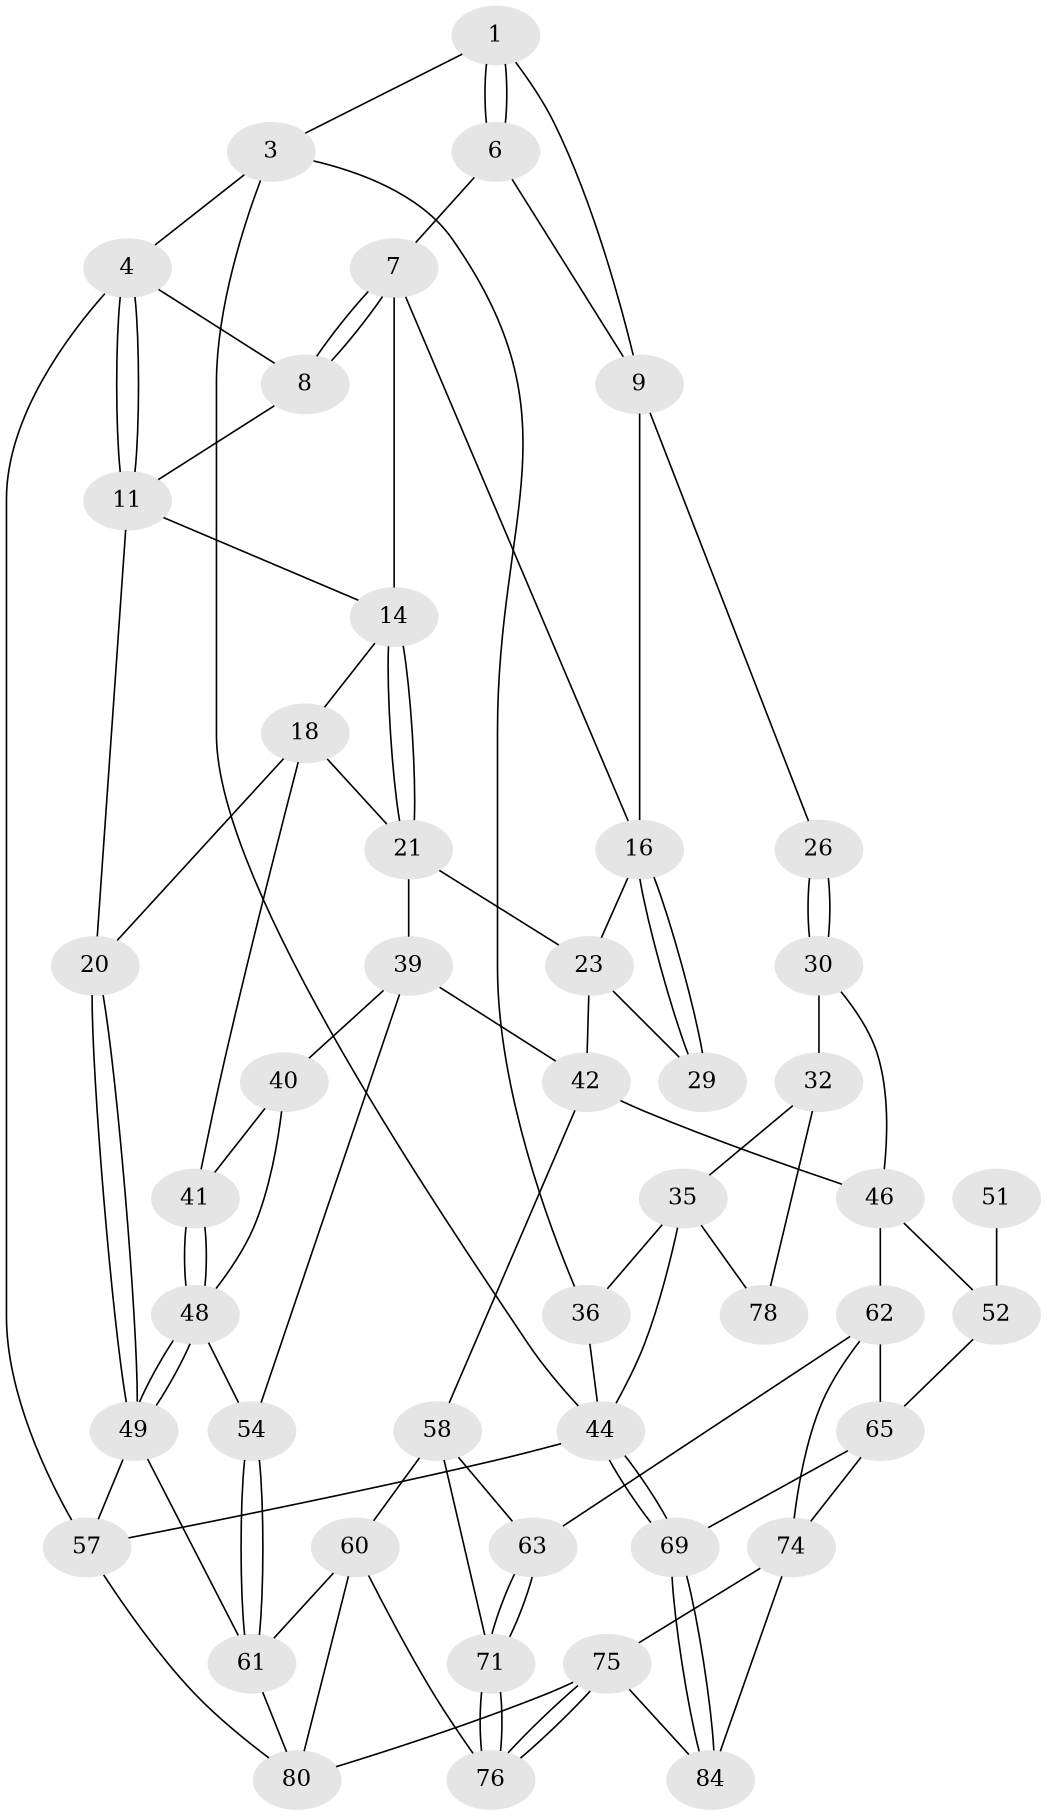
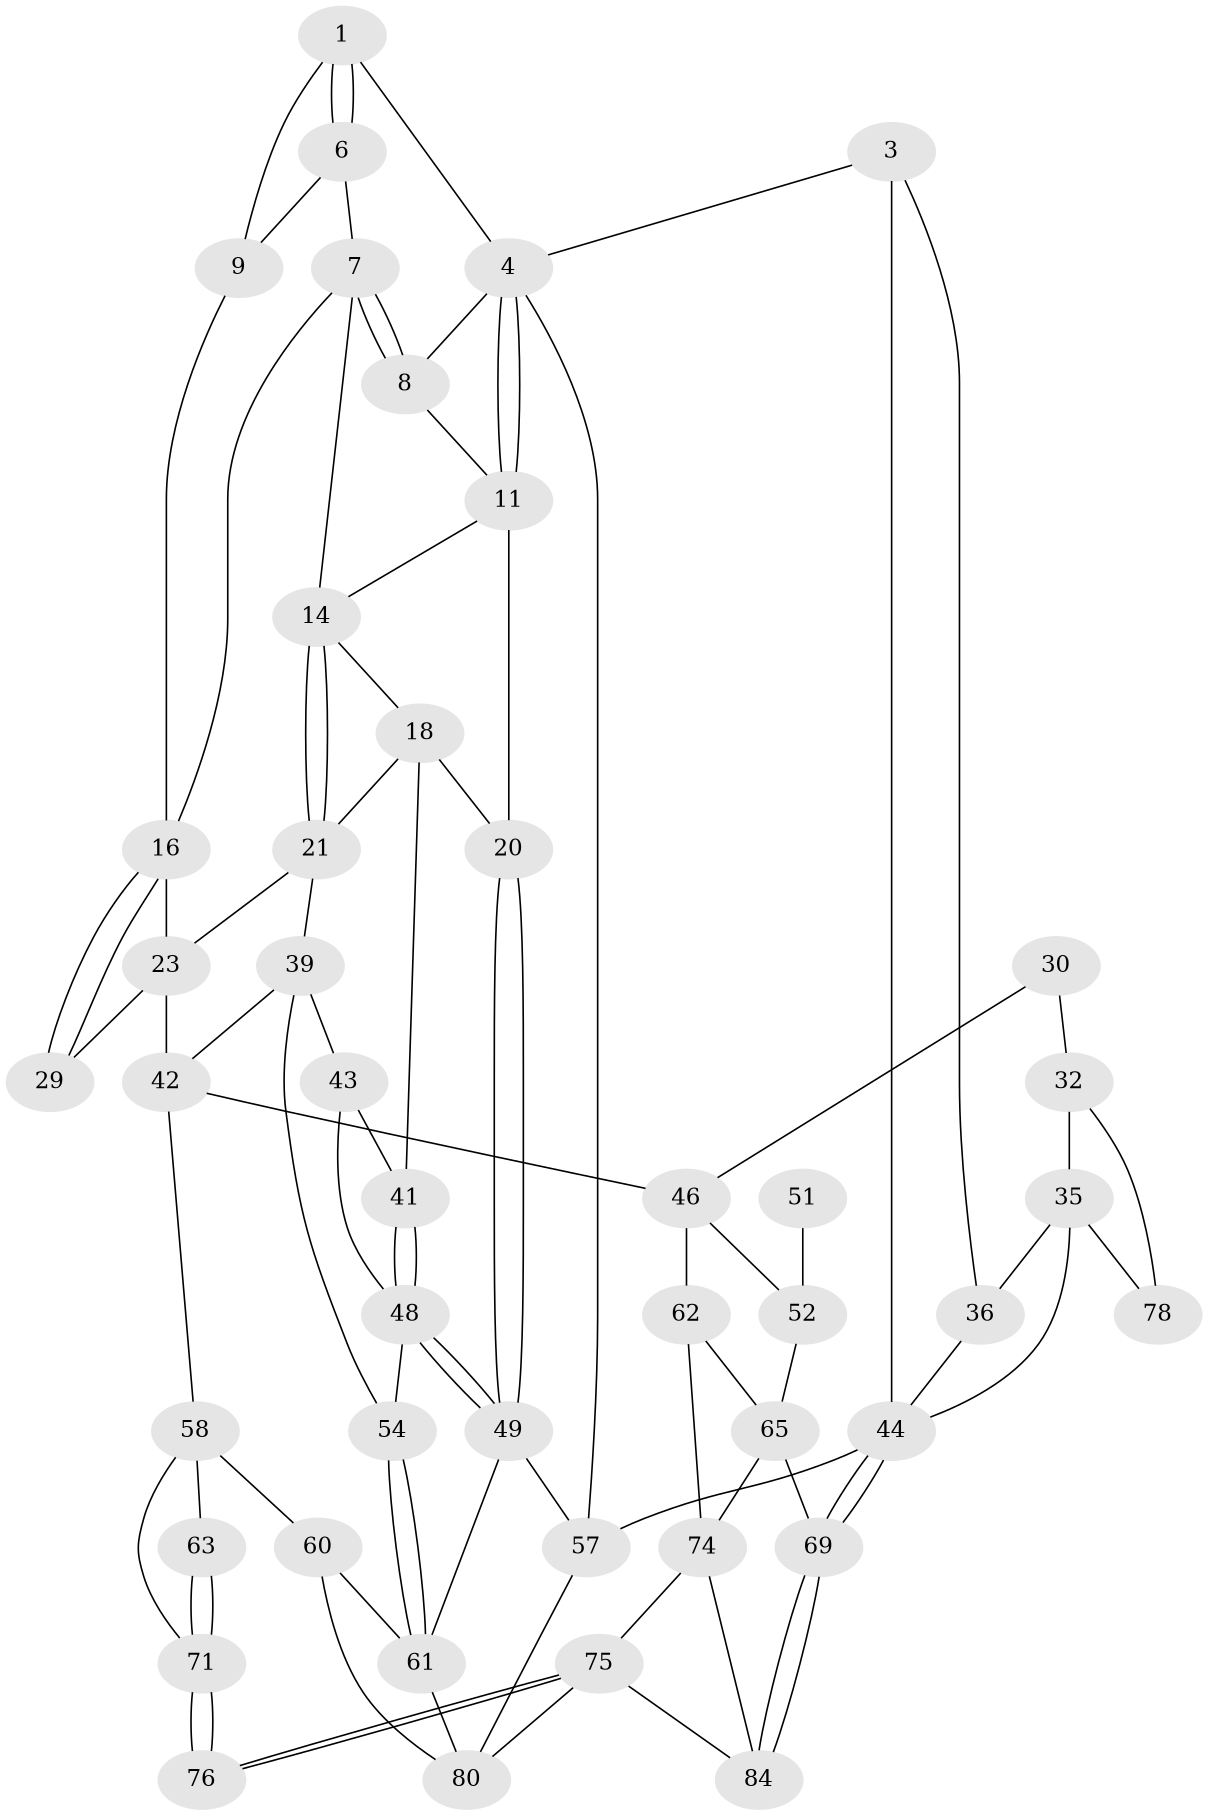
edge "1" -- "3": now "1" -- "4"
node "26": removed
node "40": label "40" -> "43"
edge "62" -- "63": removed
edge "60" -- "76": removed
